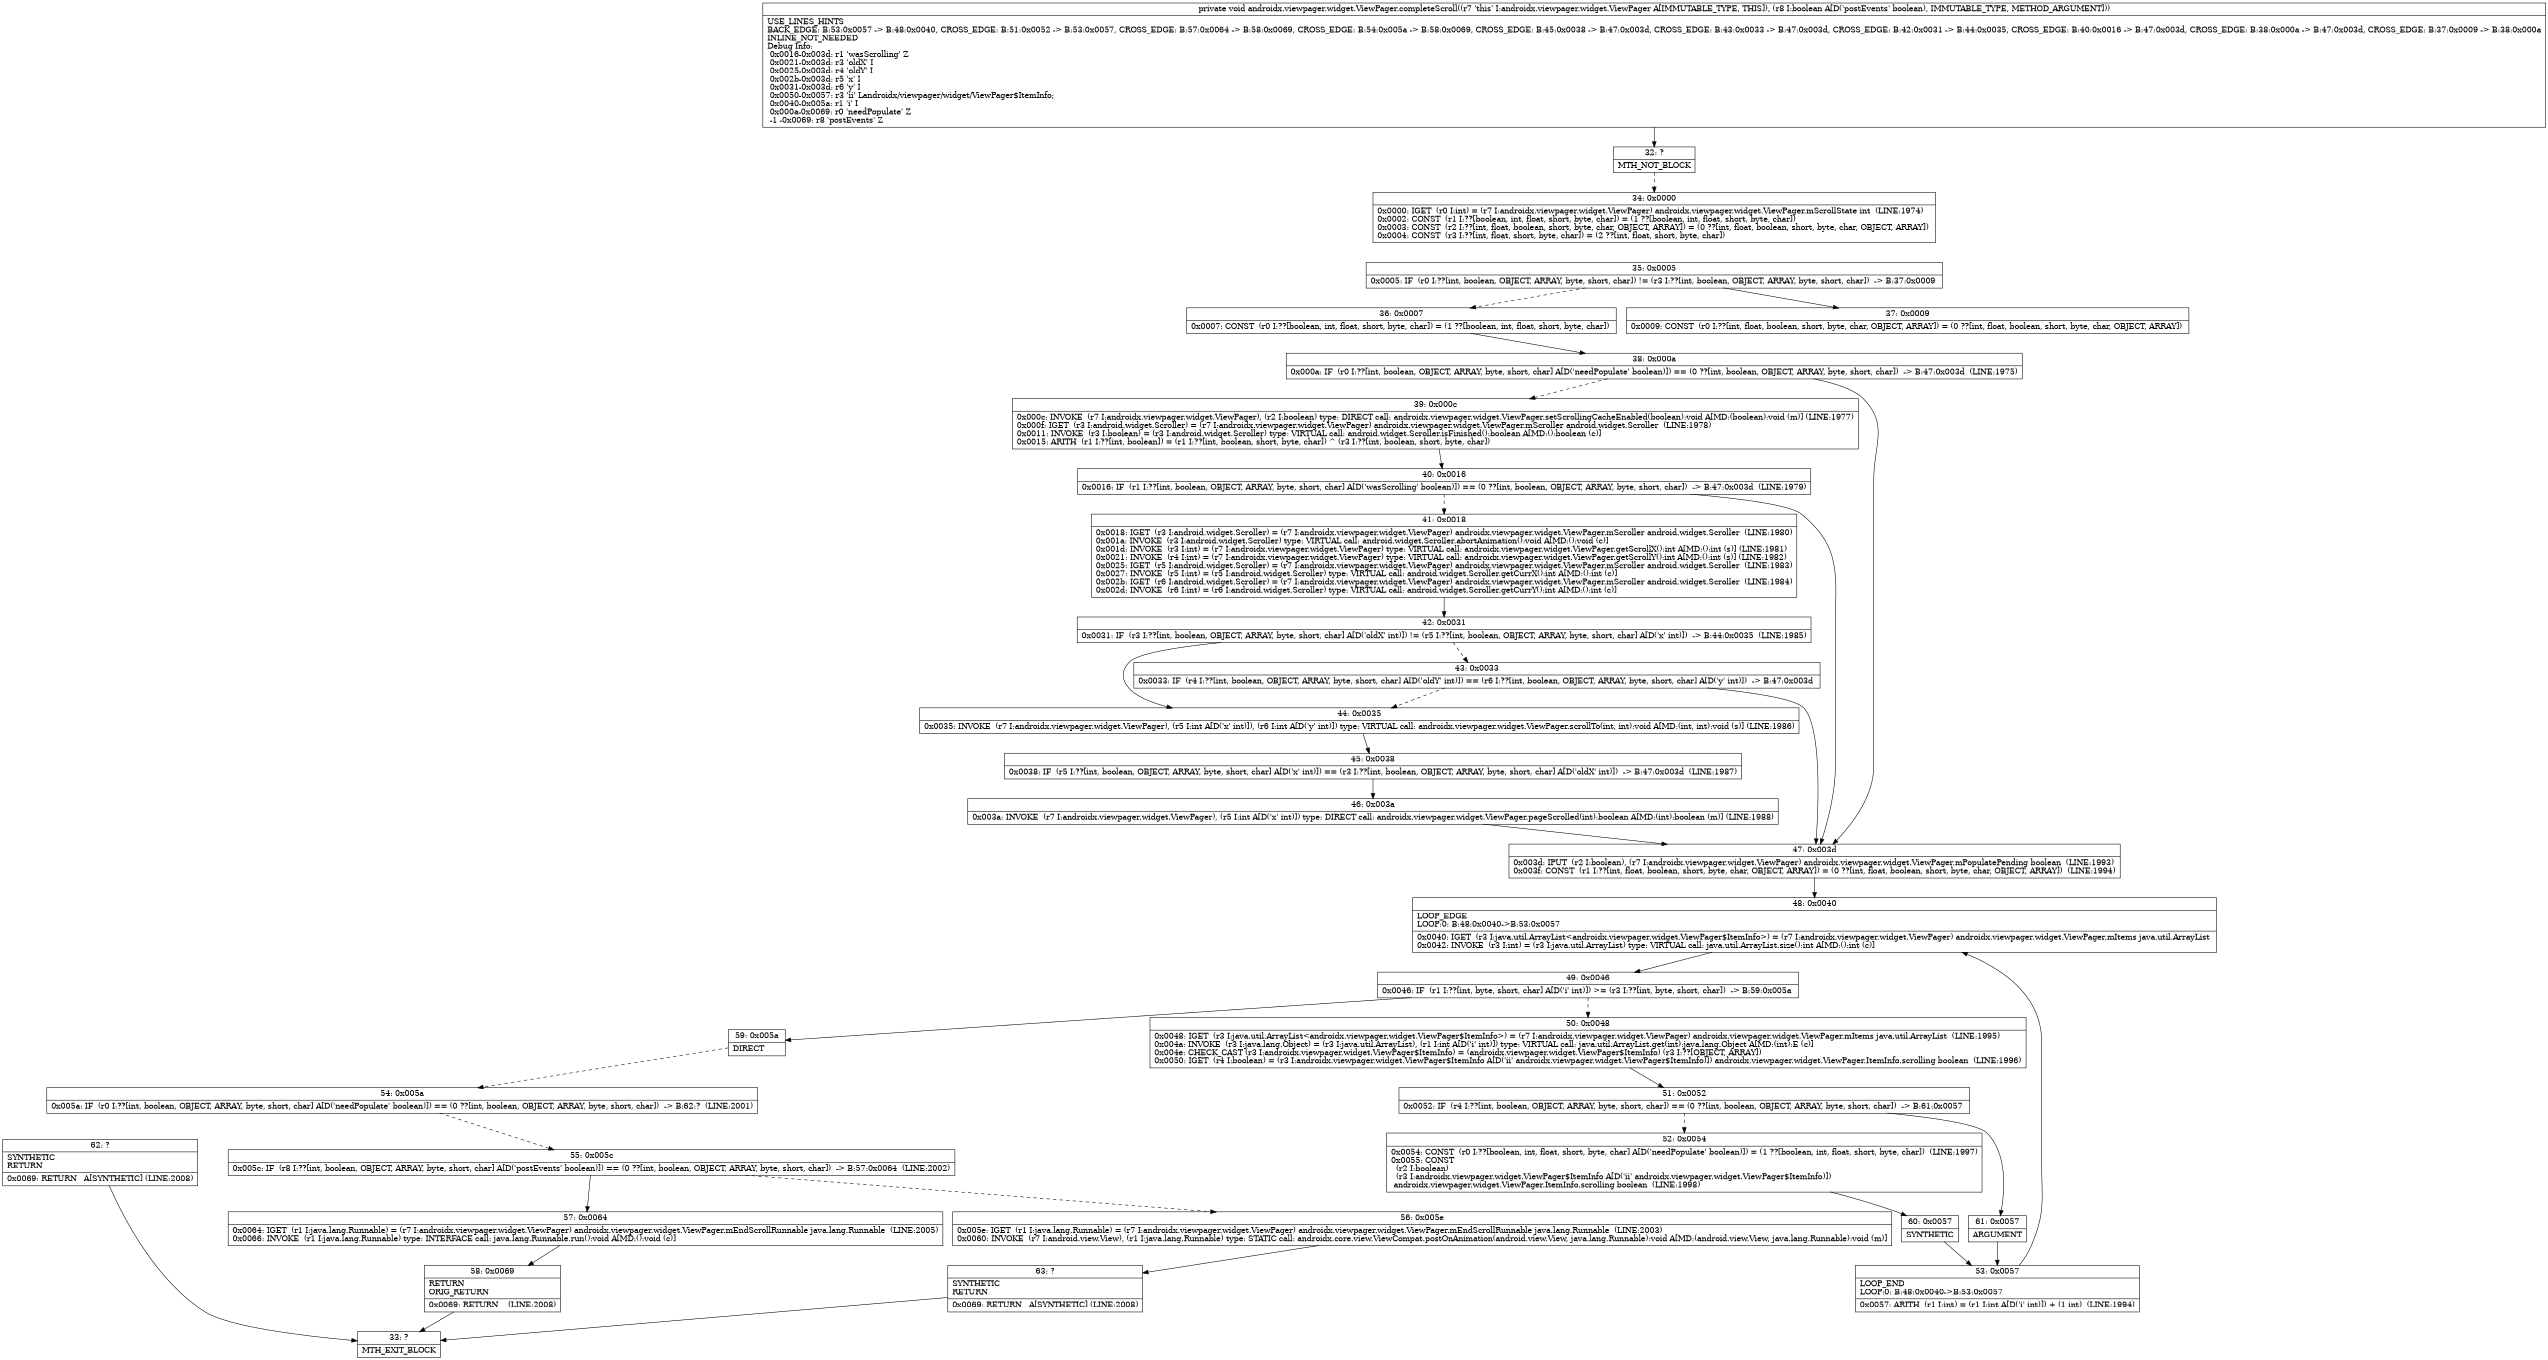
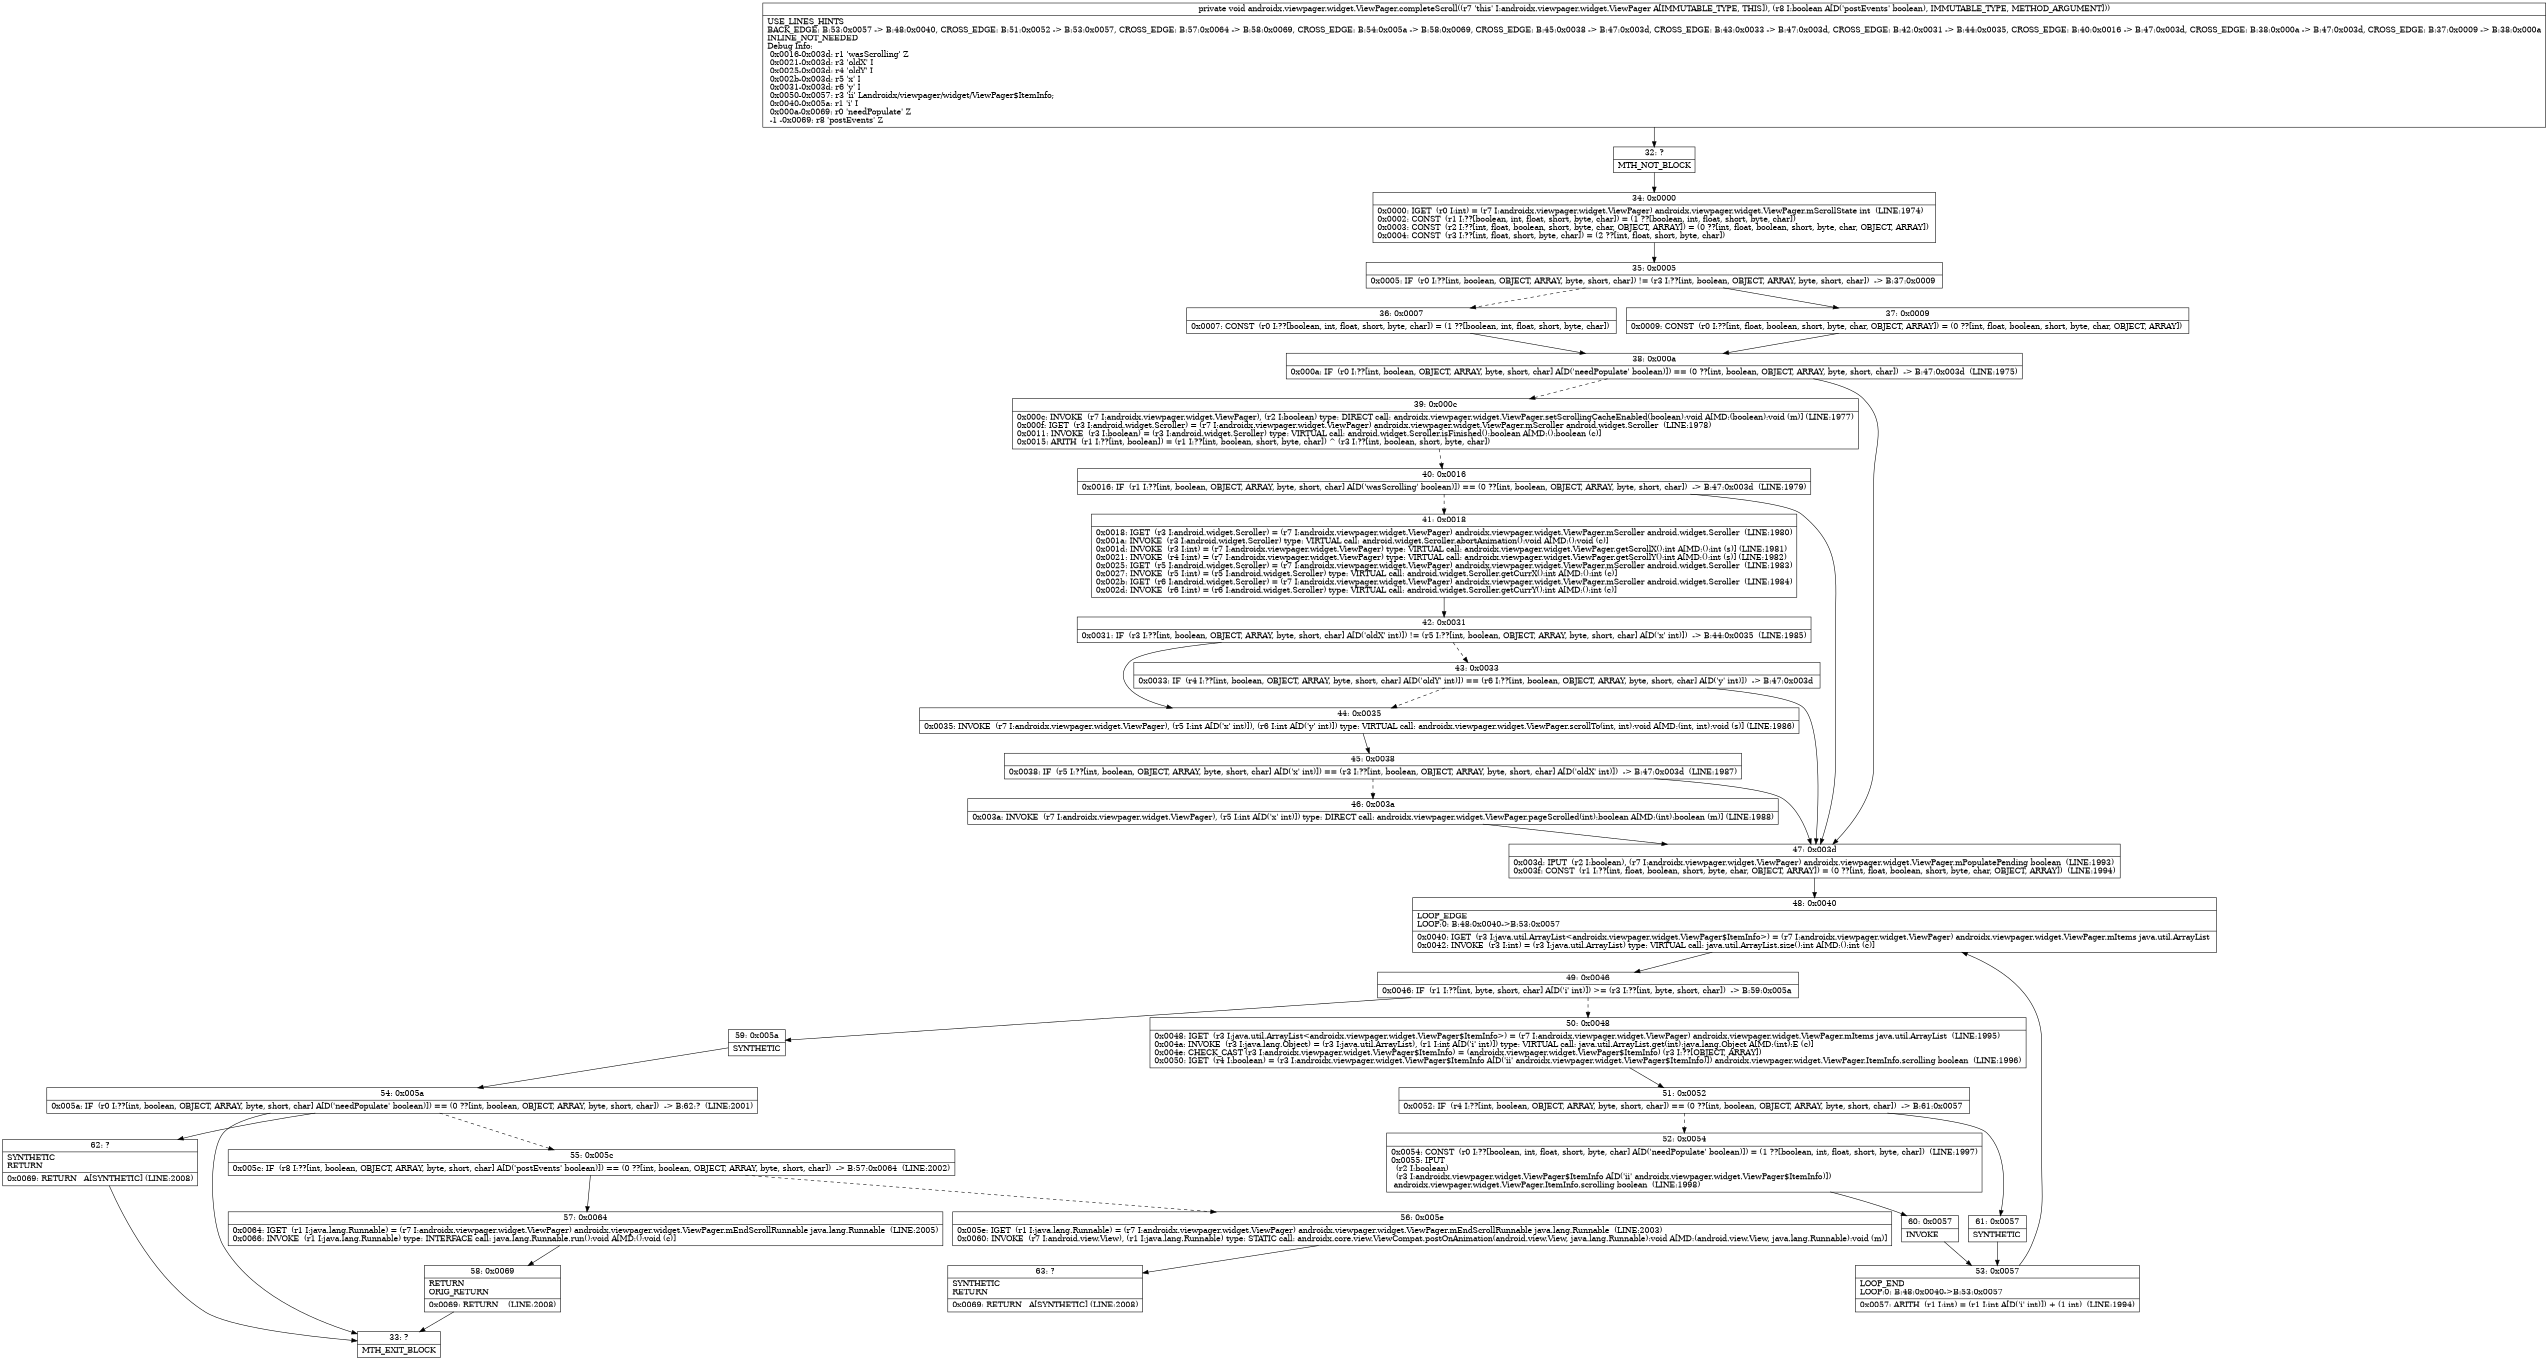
edge "32: ?" -> "34: 0x0000": style dashed -> solid
edge "34: 0x0000" -> "35: 0x0005": added
edge "37: 0x0009" -> "38: 0x000a": added
edge "39: 0x000c" -> "40: 0x0016": style solid -> dashed
edge "45: 0x0038" -> "46: 0x003a": style solid -> dashed
edge "45: 0x0038" -> "47: 0x003d": added
node "59: 0x005a": text "DIRECT" -> "SYNTHETIC"
edge "59: 0x005a" -> "54: 0x005a": style dashed -> solid
edge "54: 0x005a" -> "62: ?": added
node "52: 0x0054": text "0x0055: CONST" -> "0x0055: IPUT"
node "60: 0x0057": text "SYNTHETIC" -> "INVOKE"
node "61: 0x0057": text "ARGUMENT" -> "SYNTHETIC"
edge "63: ?" -> "33: ?": now "54: 0x005a" -> "33: ?"
